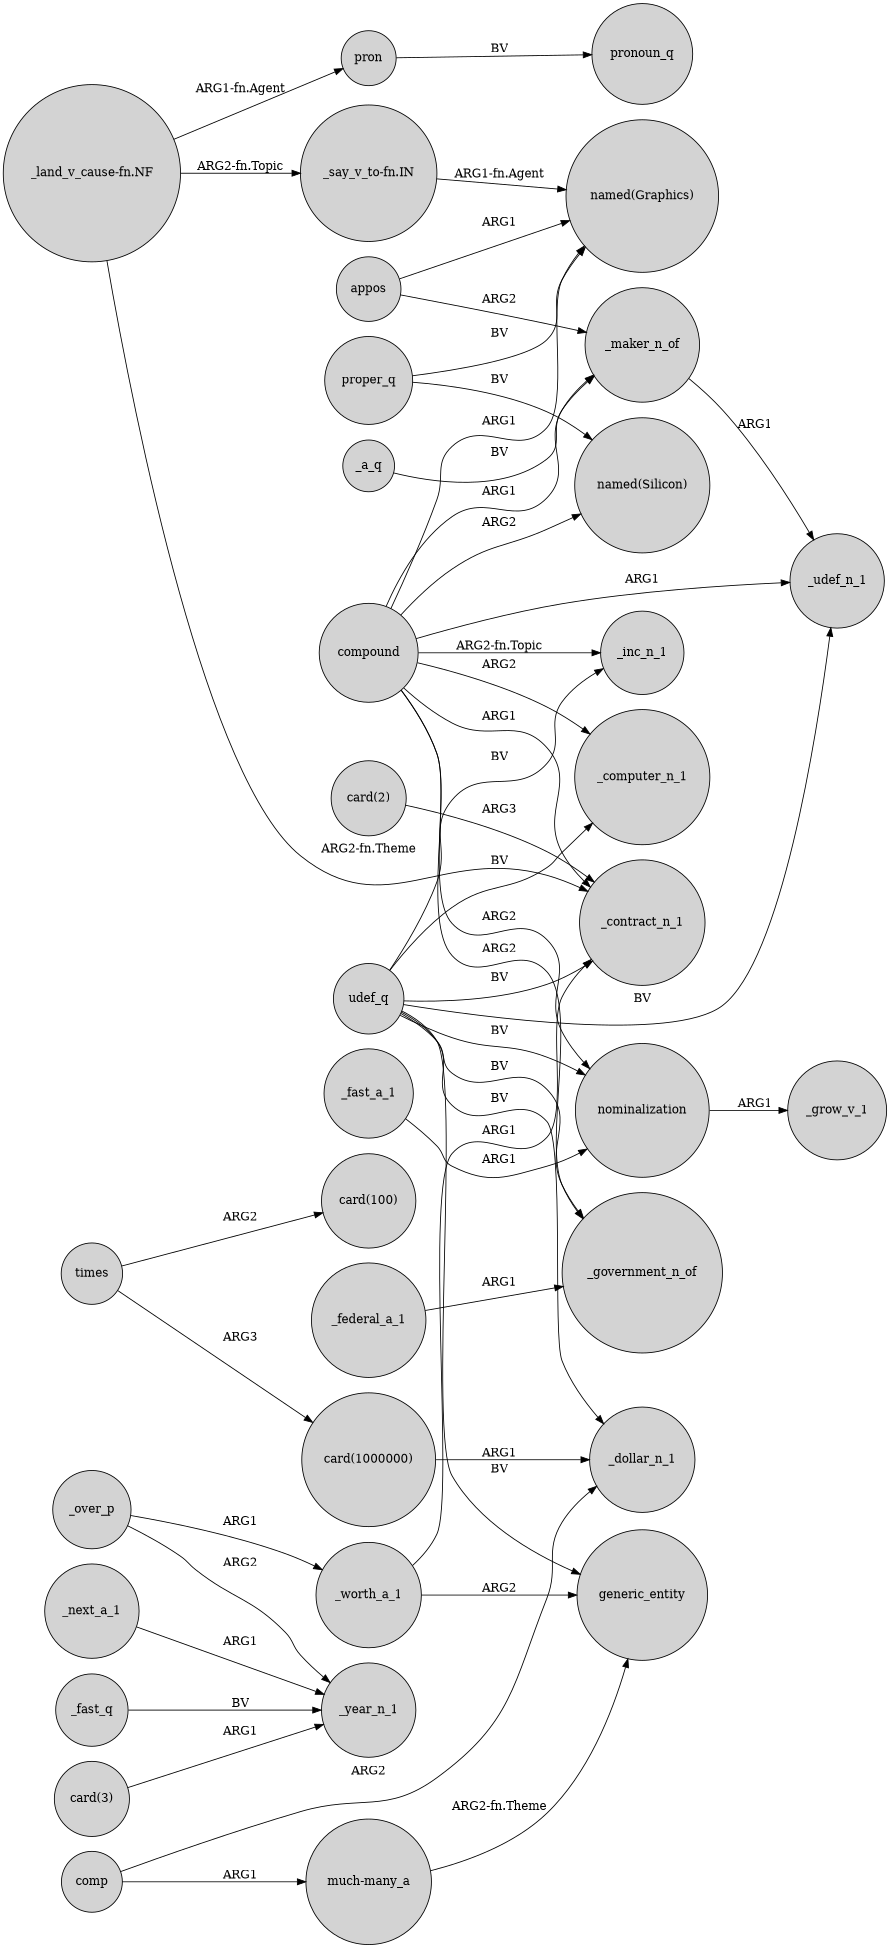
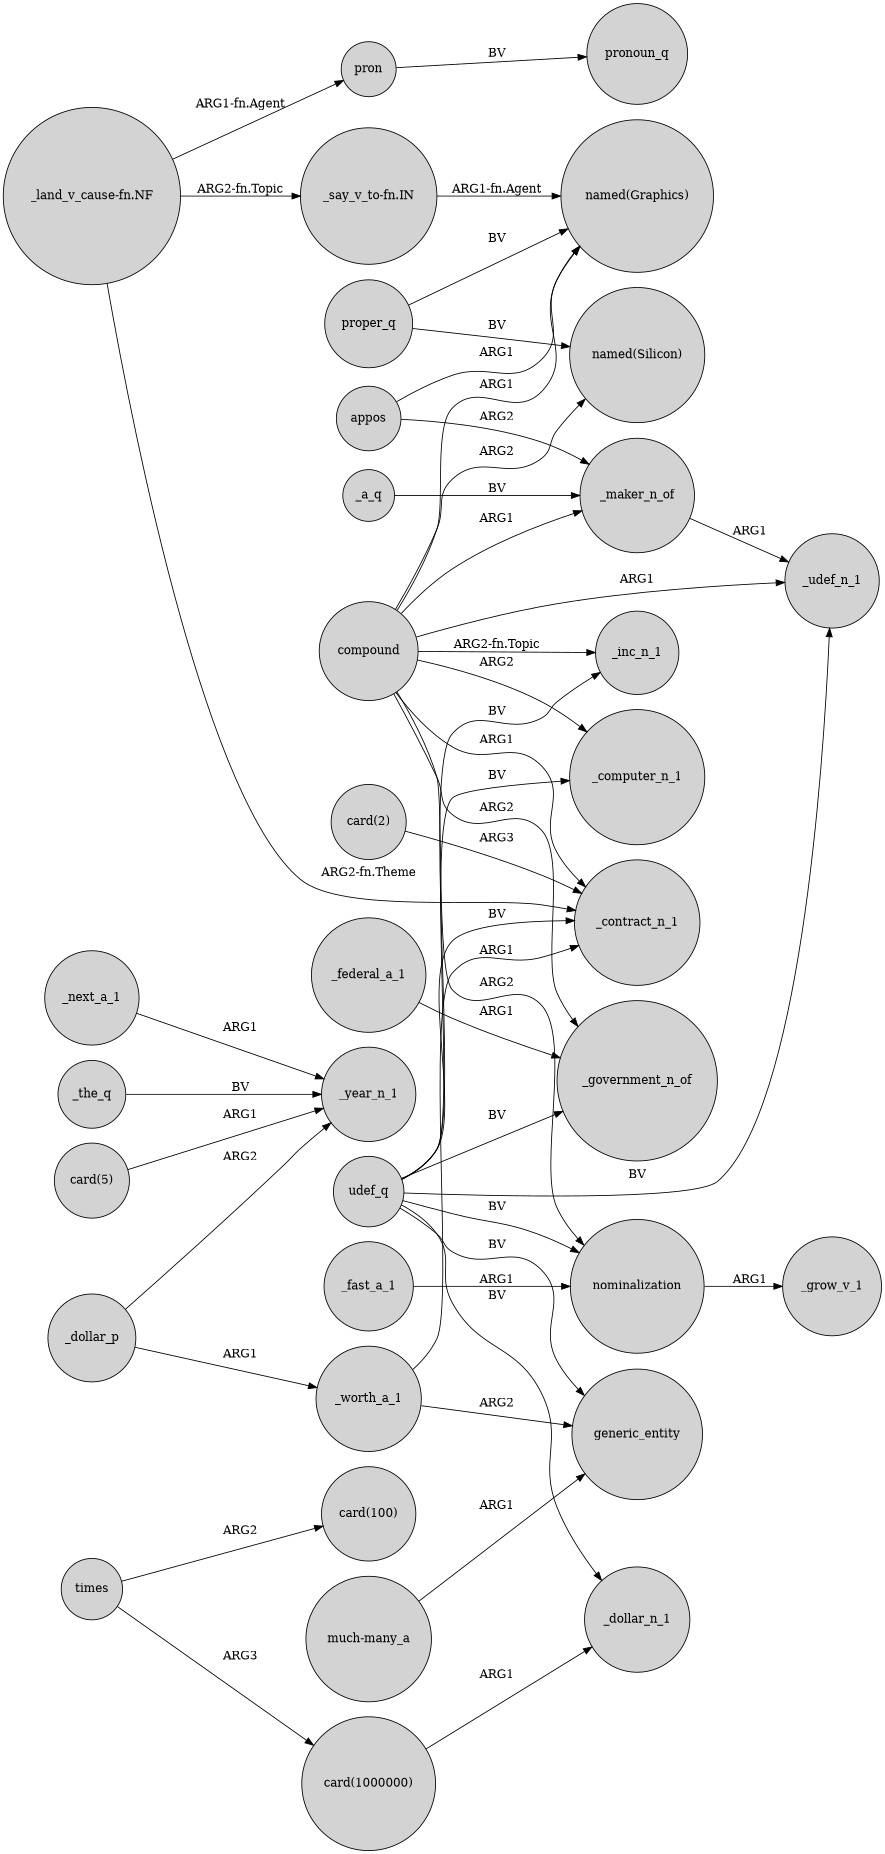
node "_over_p": label "_over_p" -> "_dollar_p"
node "_fast_q": label "_fast_q" -> "_the_q"
node "card(3)": label "card(3)" -> "card(5)"
edge "much-many_a" -> "generic_entity": label "ARG2-fn.Theme" -> "ARG1"
node "comp": removed
